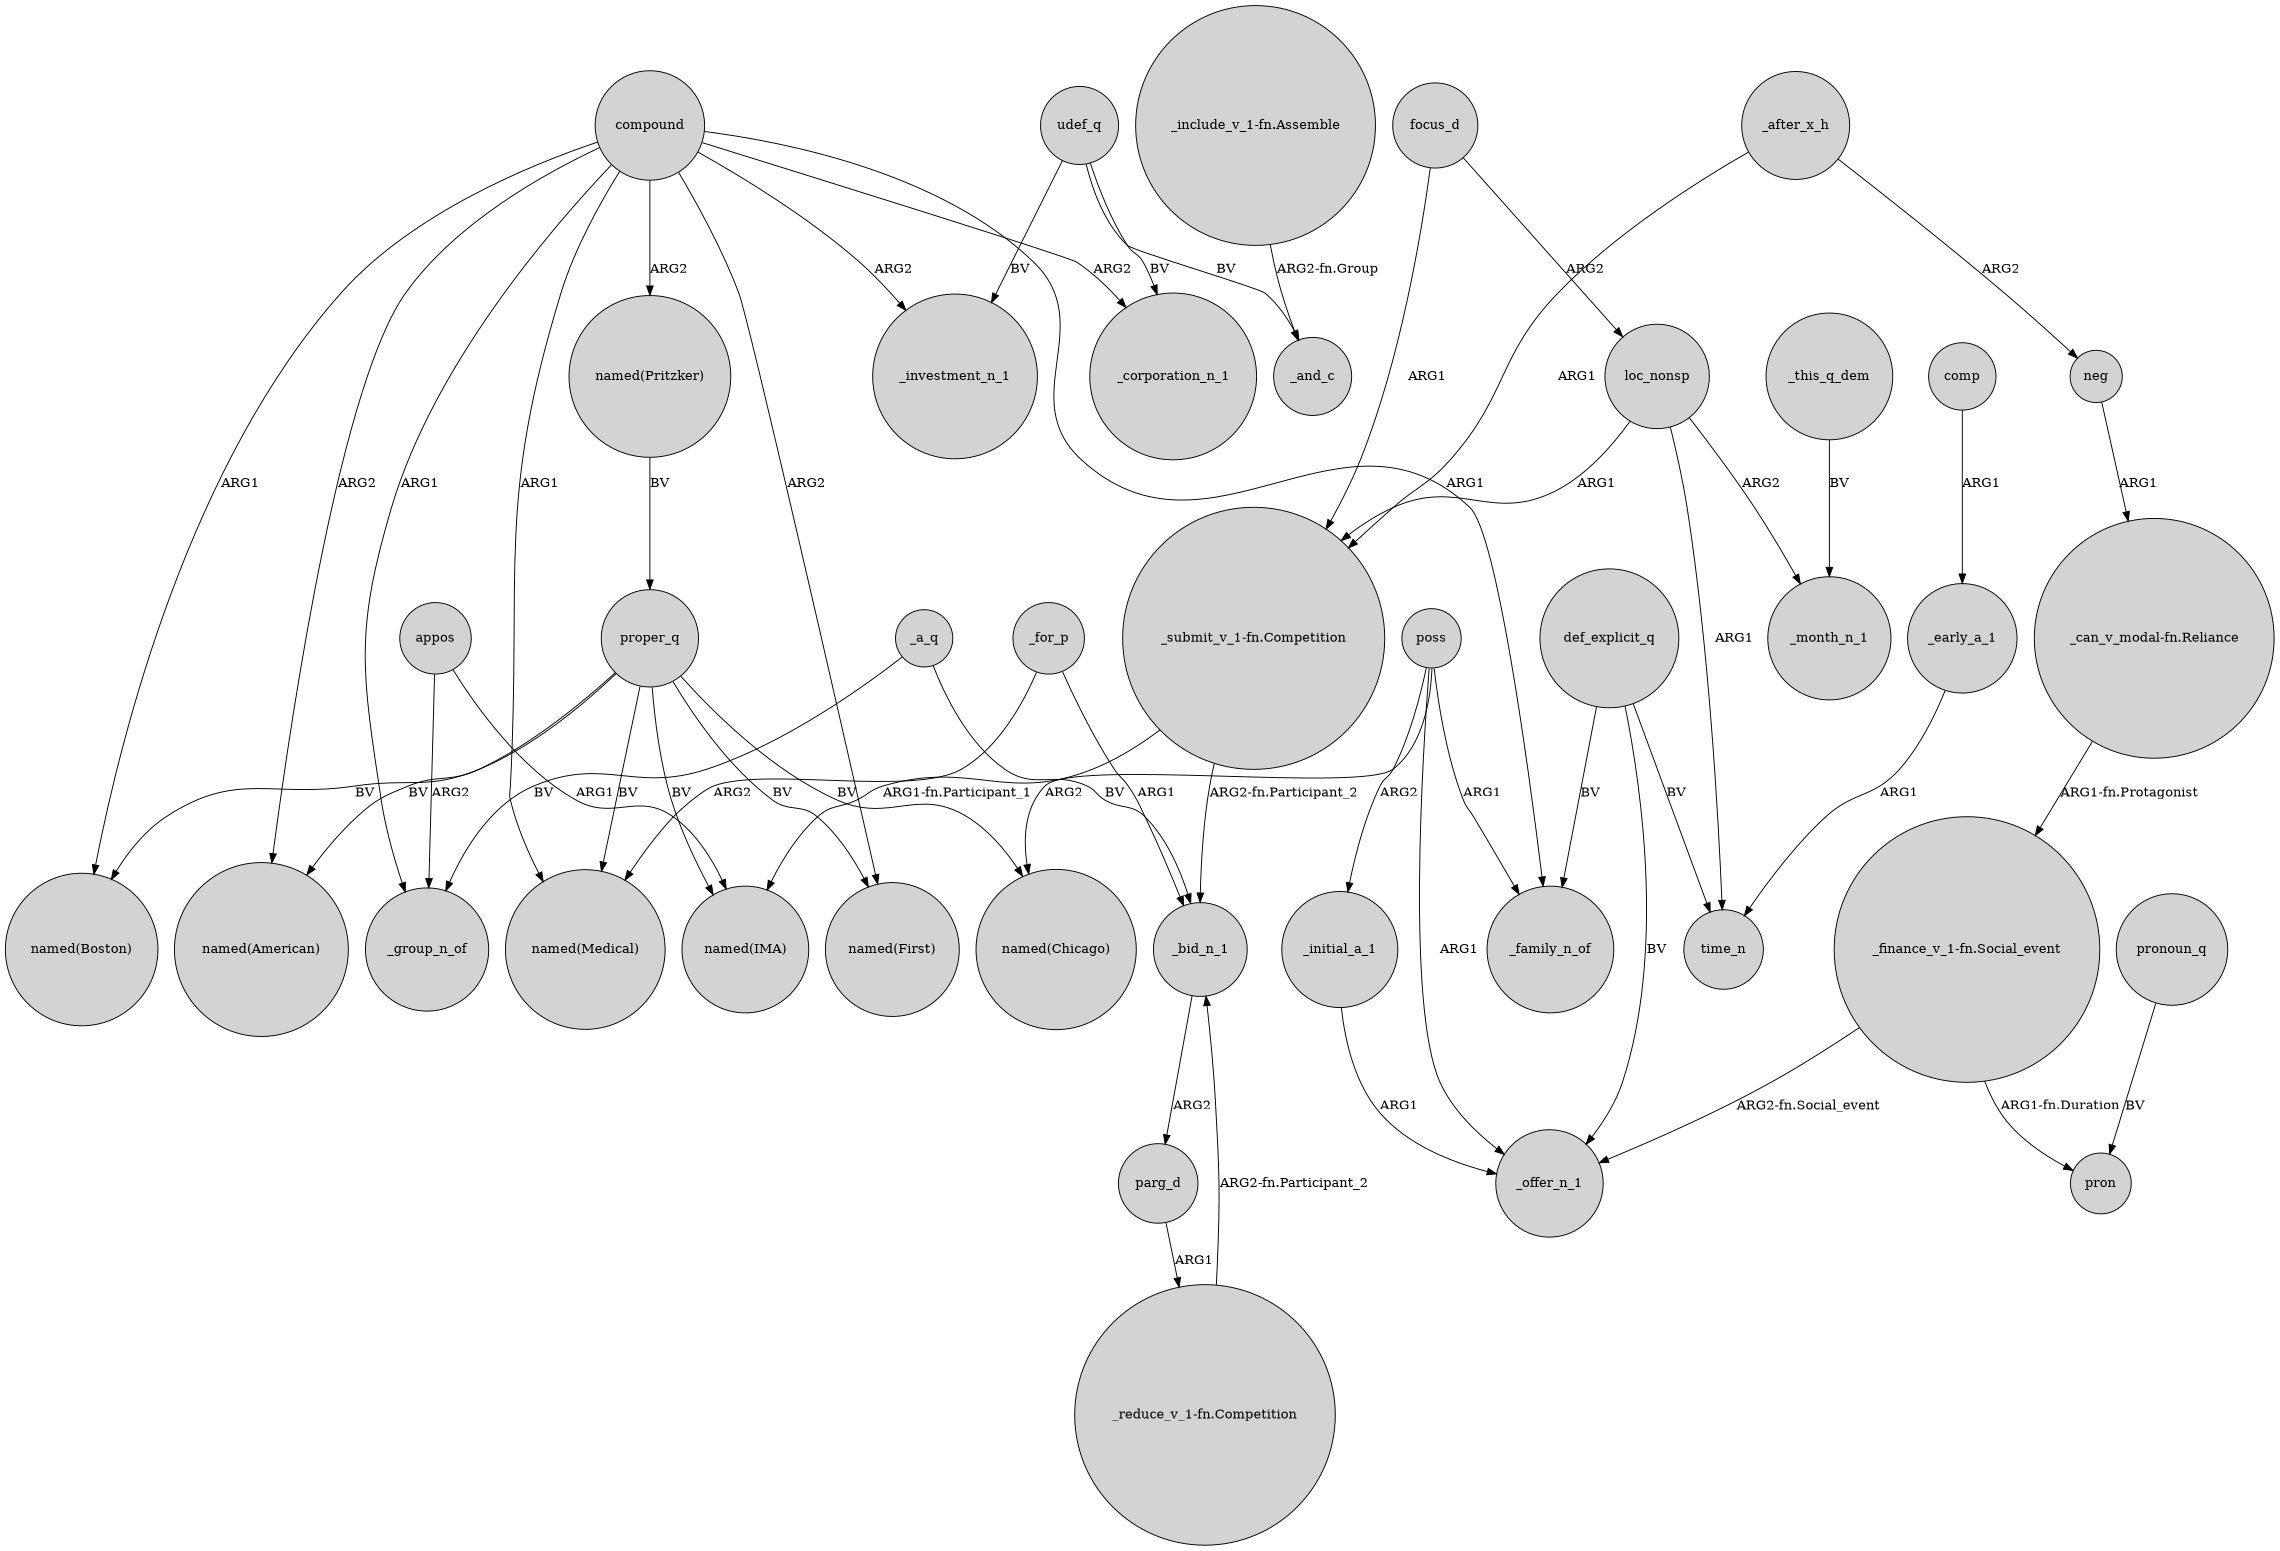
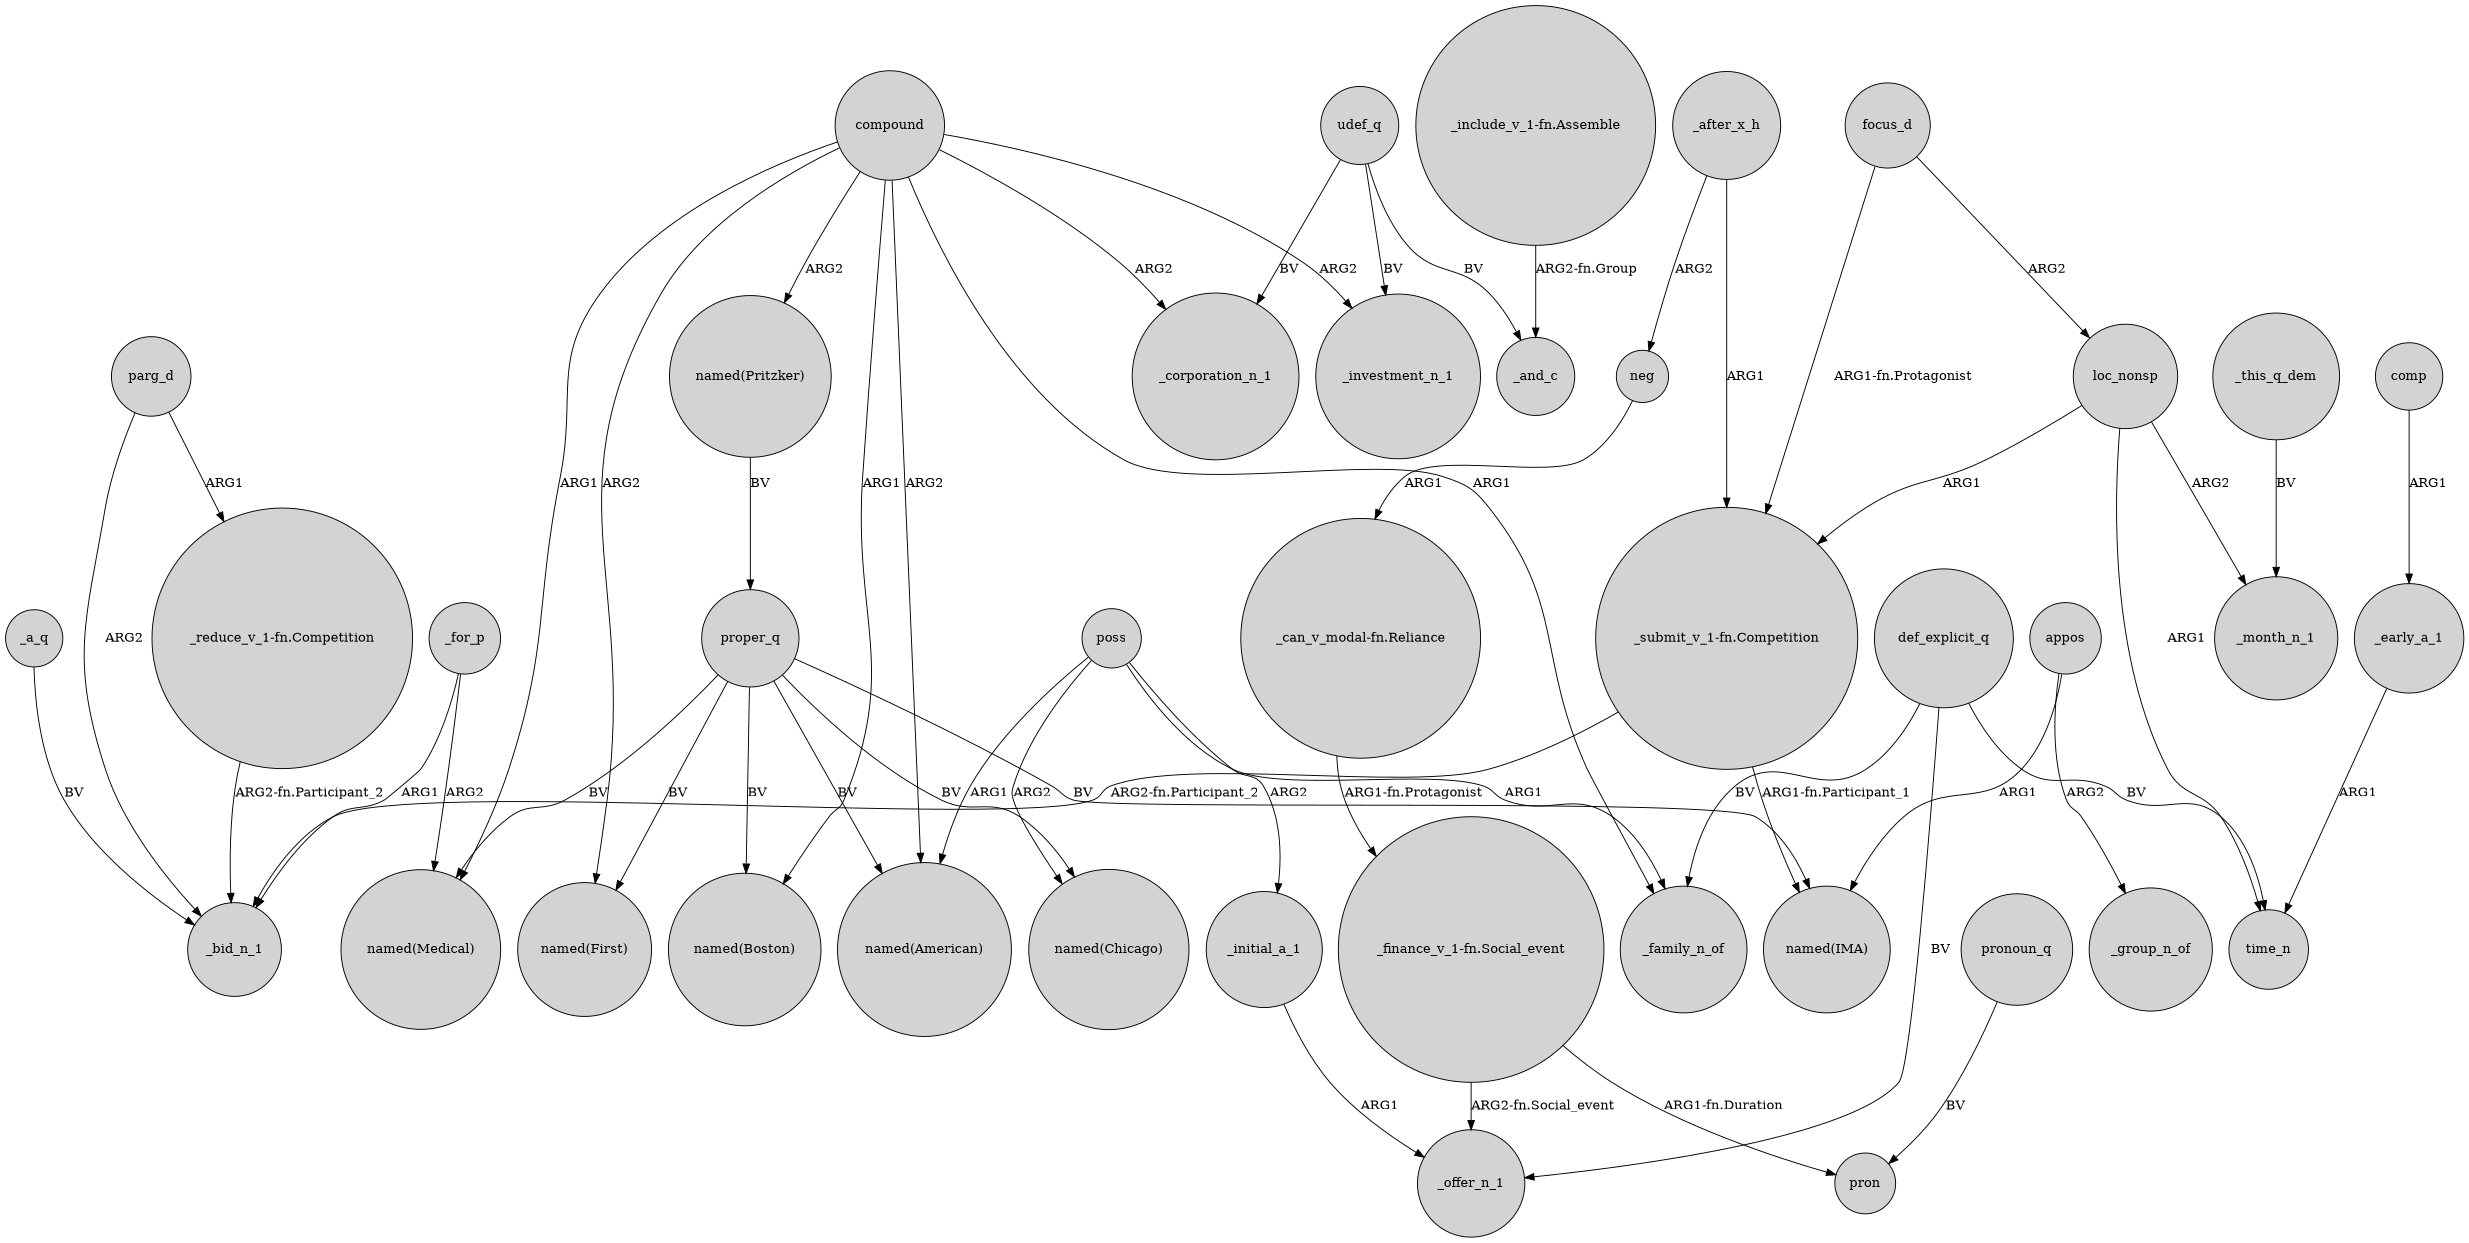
edge "focus_d" -> "_submit_v_1-fn.Competition": label "ARG1" -> "ARG1-fn.Protagonist"
edge "compound" -> "_group_n_of": removed, label "ARG1"
edge "_a_q" -> "_group_n_of": removed, label "BV"
edge "poss" -> "_offer_n_1": now "poss" -> "named(American)"
edge "_bid_n_1" -> "parg_d": reversed
